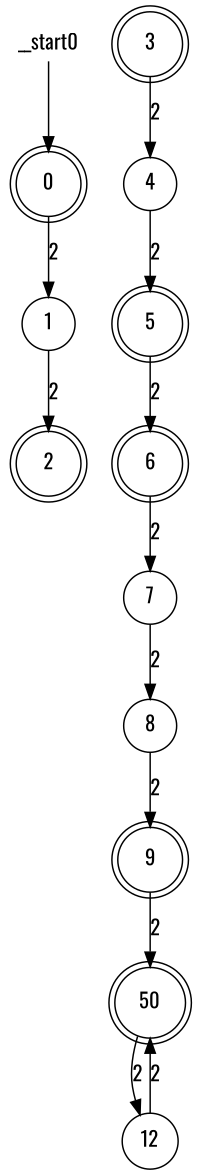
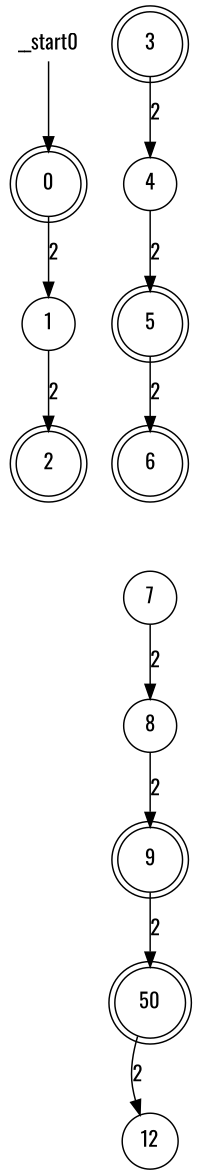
edge "6" -> "7": removed, label "2"
edge "12" -> "50": removed, label "2"
